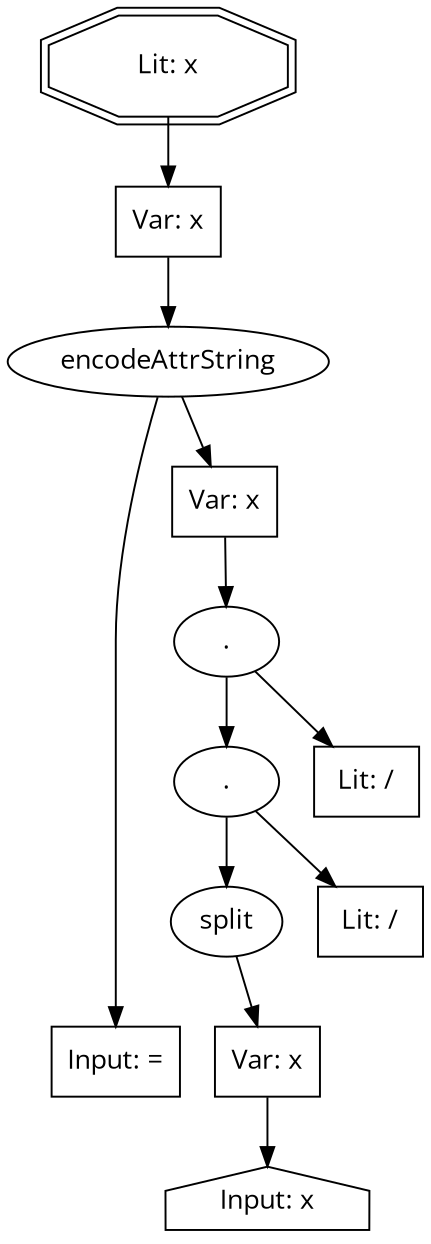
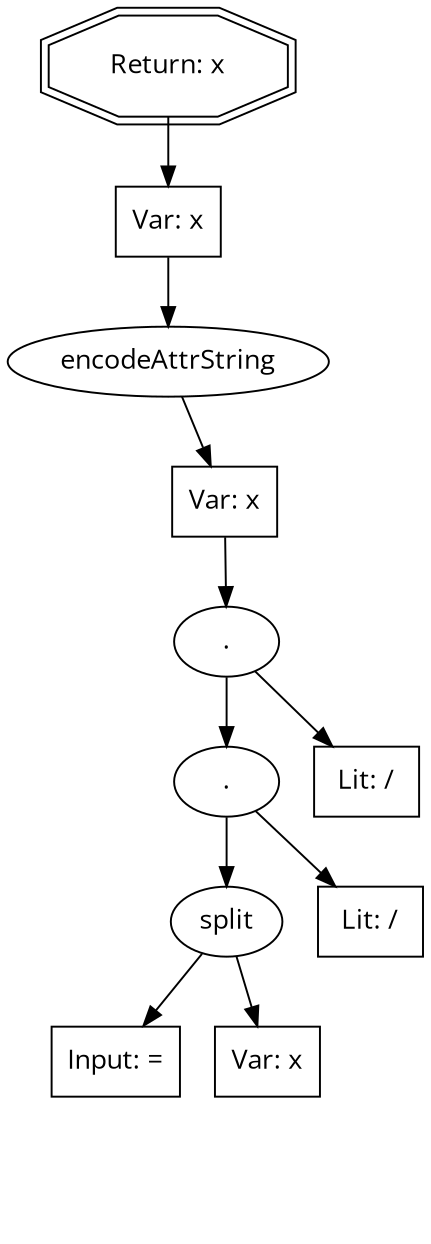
node "Lit: x": label "Lit: x" -> "Return: x"
edge "encodeAttrString" -> "Input: =": now "split" -> "Input: ="
node "Input: x": removed
